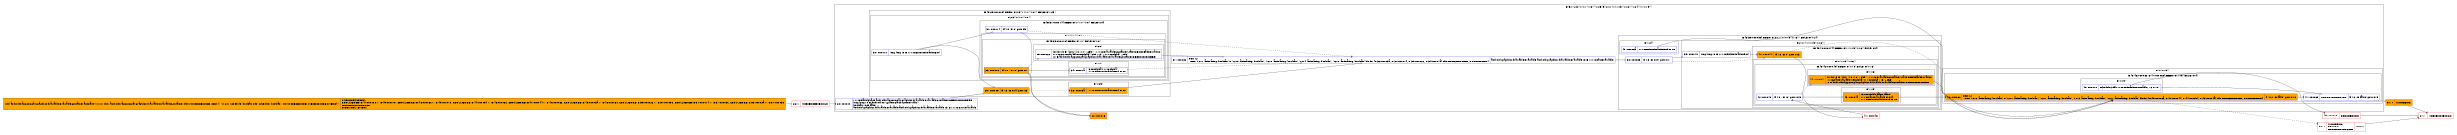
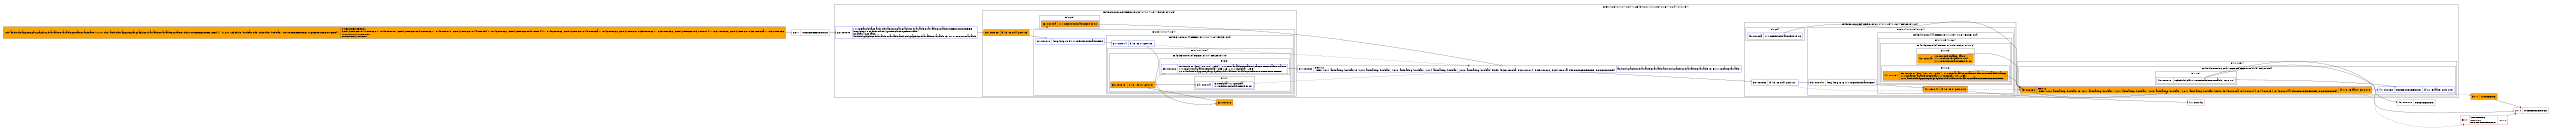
edge "30: 0x0010" -> "29: 0x000e": reversed
node "42: 0x0048": removed
edge "49: 0x0078" -> "27: ?": now "48: 0x0070" -> "27: ?"
